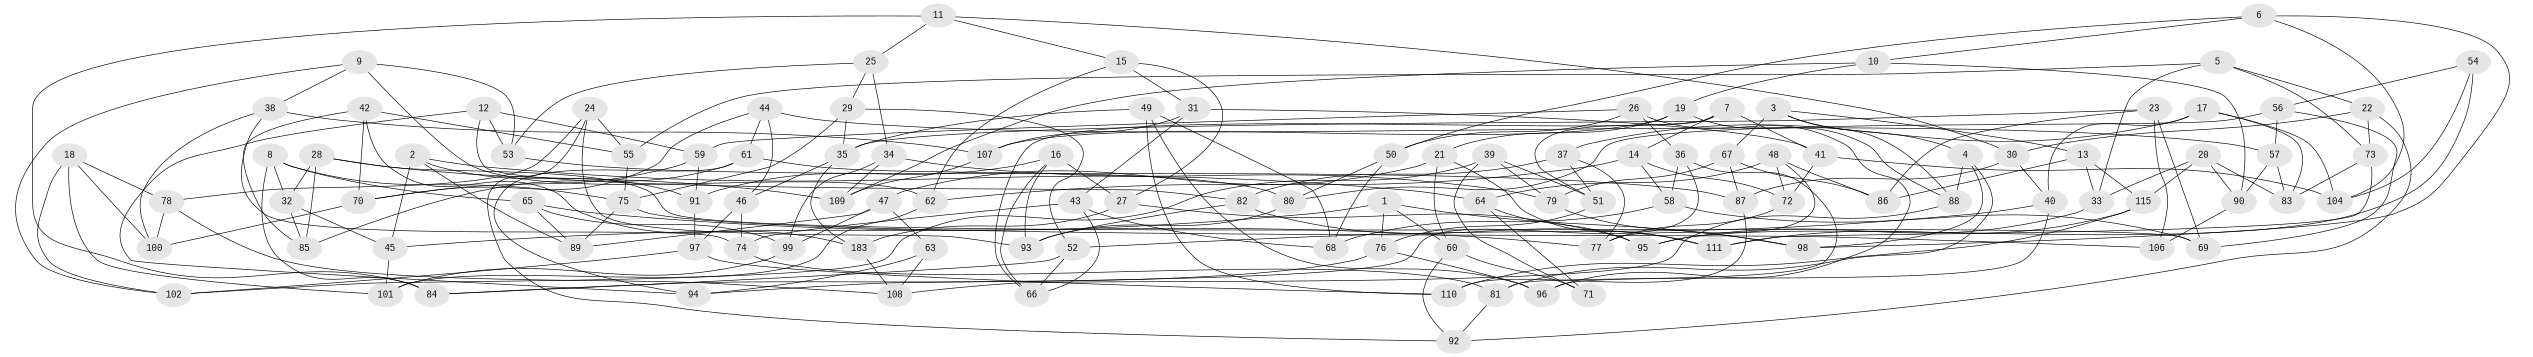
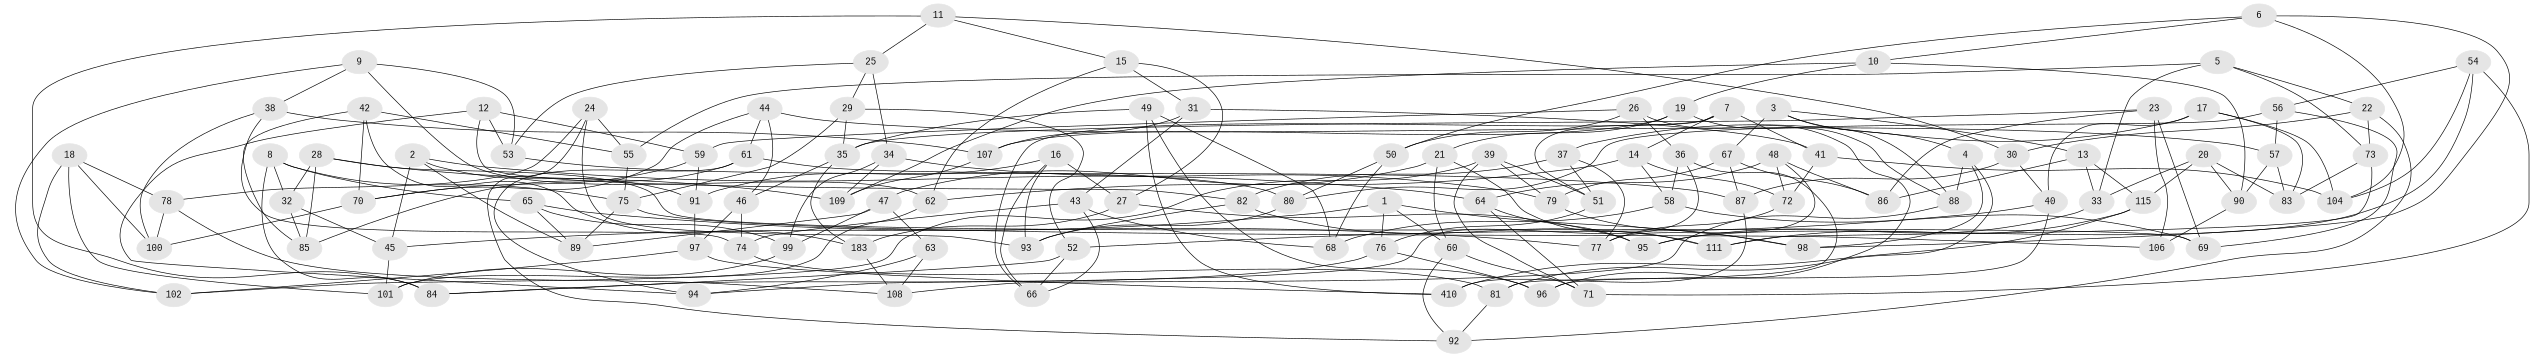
edge "54" -- "71": added
node "110": label "110" -> "410"
